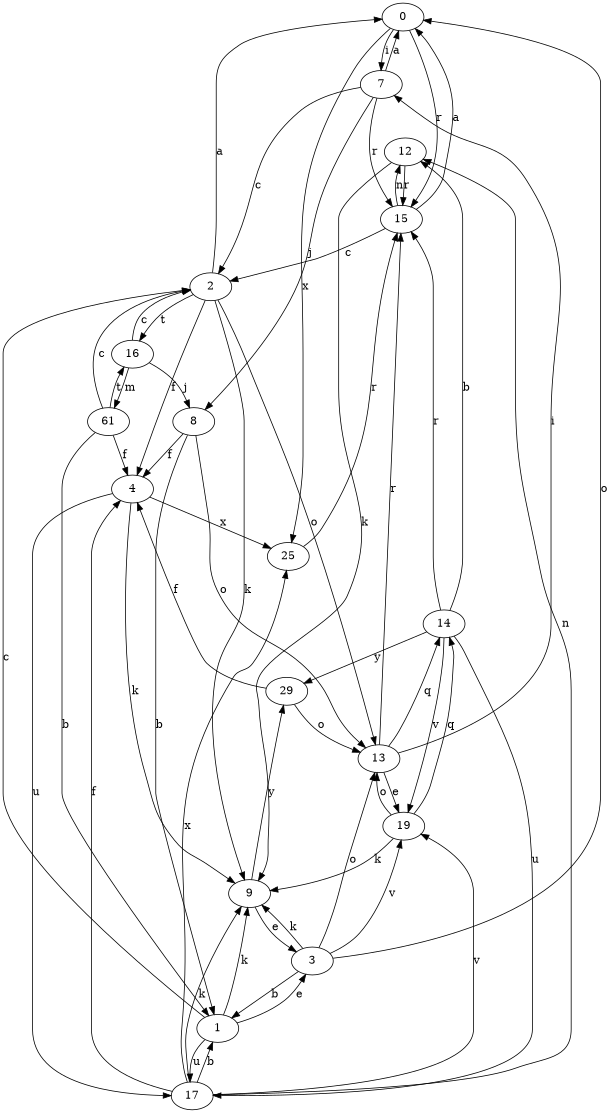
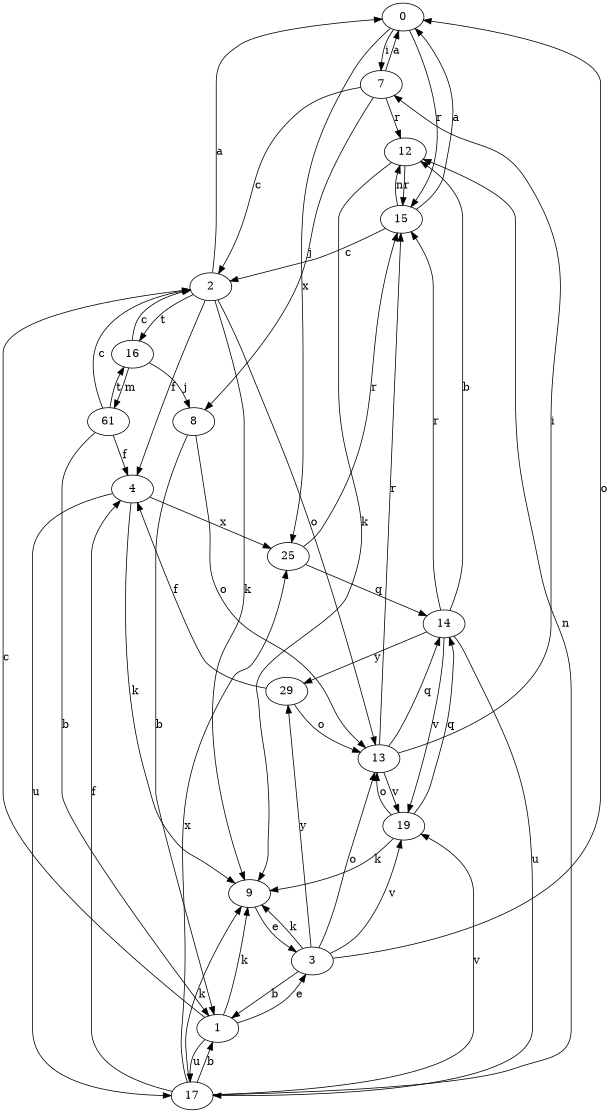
edge "7" -> "15": now "7" -> "12"
edge "8" -> "4": removed, label "f"
edge "25" -> "14": added, label "q"
edge "13" -> "19": label "e" -> "v"
edge "9" -> "29": now "3" -> "29"
